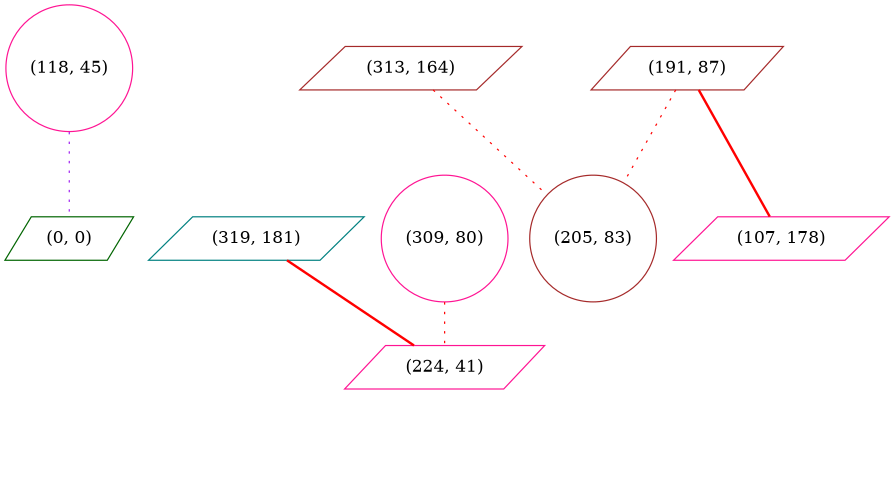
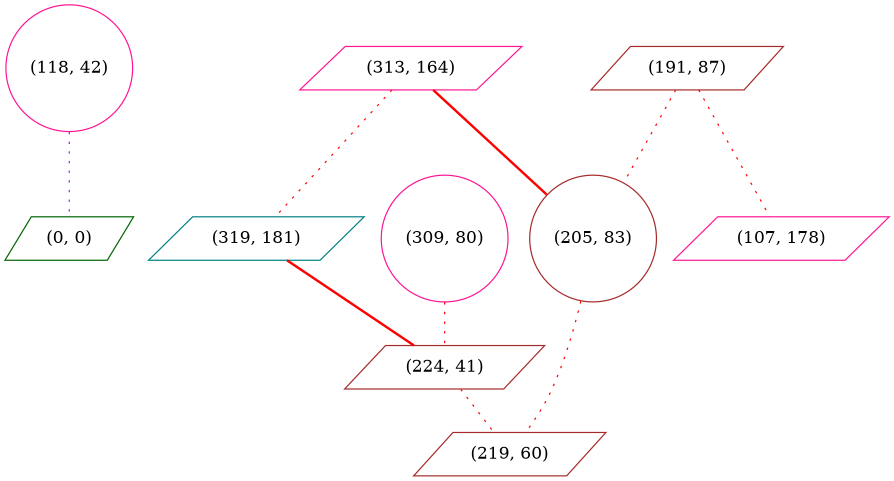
node "(118, 45)": label "(118, 45)" -> "(118, 42)"
node "(313, 164)": color brown -> deeppink
edge "(313, 164)" -- "(205, 83)": style dotted -> bold
edge "(313, 164)" -- "(319, 181)": added
edge "(191, 87)" -- "(107, 178)": style bold -> dotted
node "(224, 41)": color deeppink -> brown
node "(219, 60)": added
